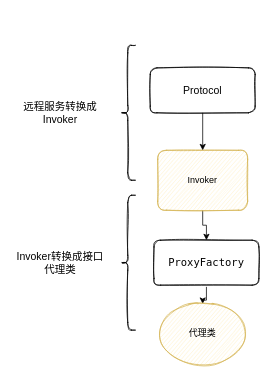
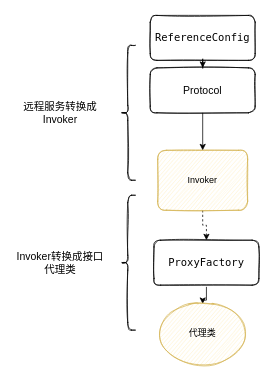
node "ReferenceConfig": added
edge "ReferenceConfig" -> "Protocol": added
edge "Invoker" -> "ProxyFactory": style solid -> dashed
